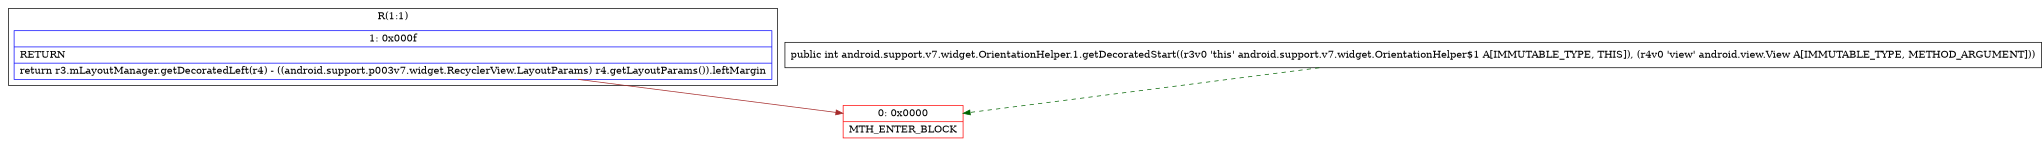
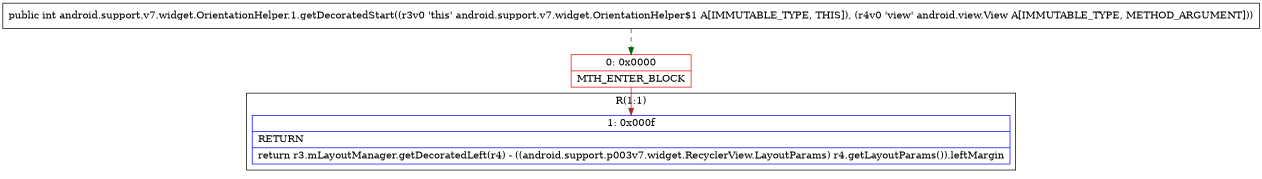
edge "1: 0x000f" -> "0: 0x0000": reversed
